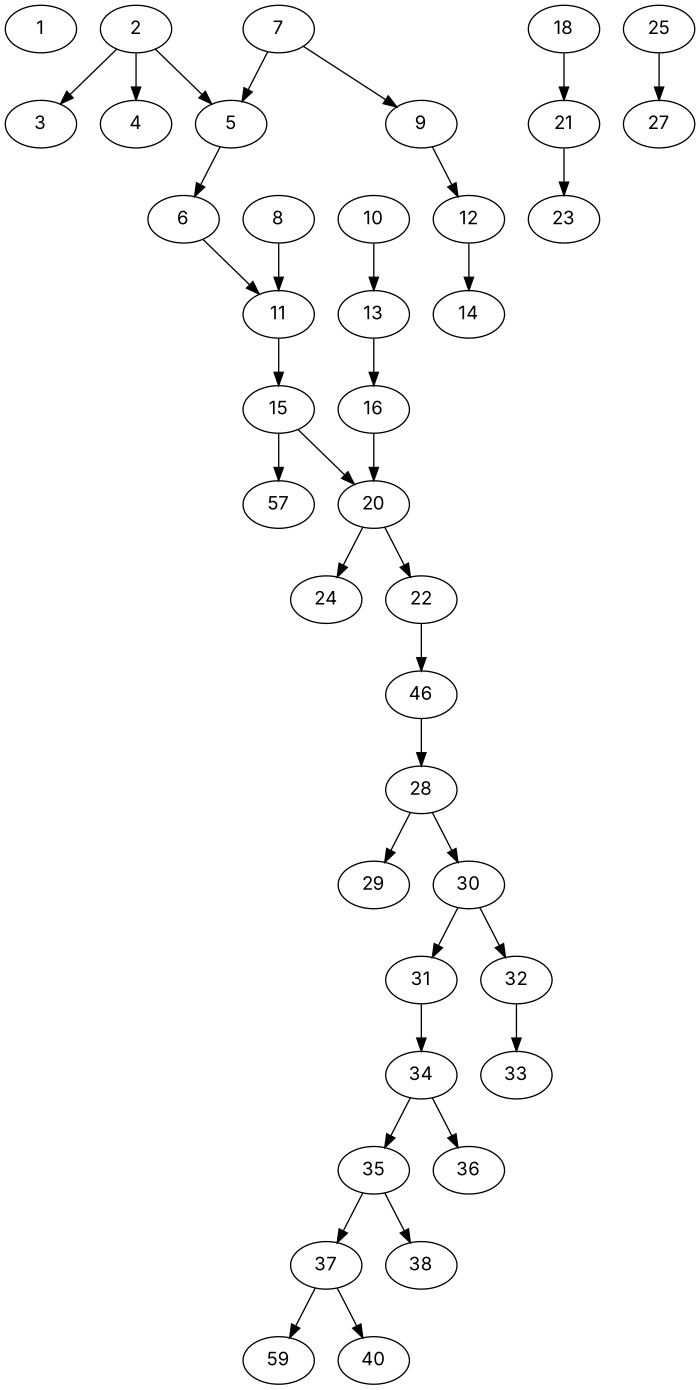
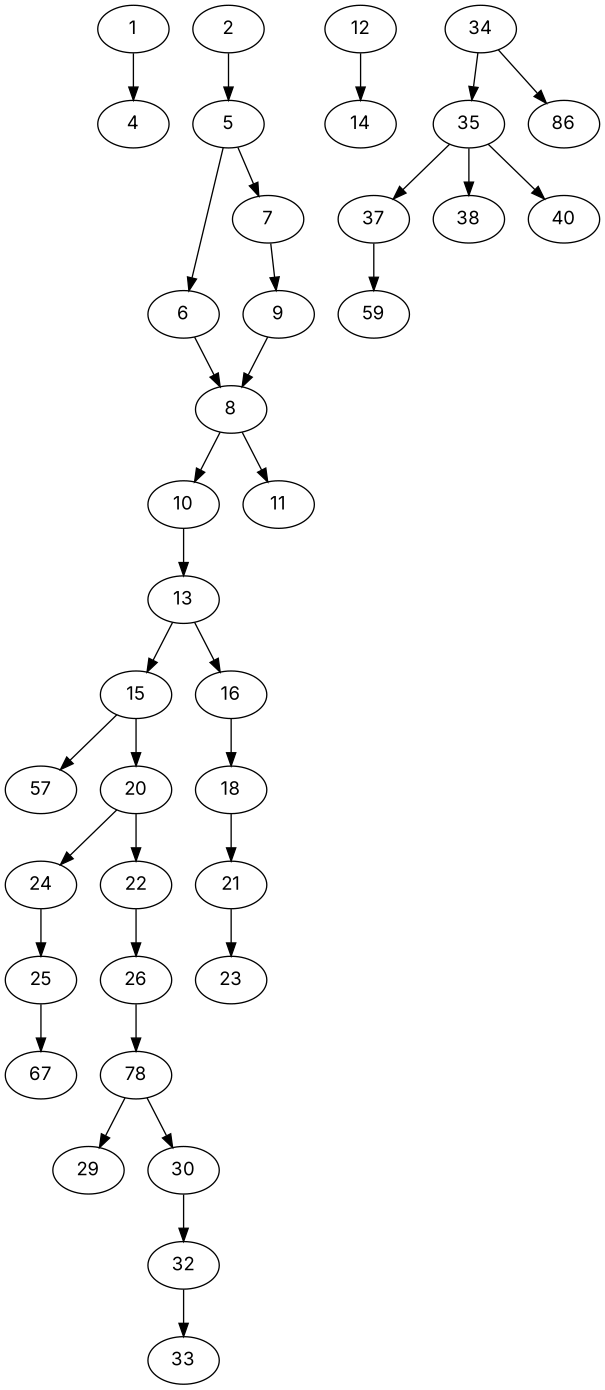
edge "2" -> "4": now "1" -> "4"
edge "7" -> "5": reversed
node "3": removed
node "27": label "27" -> "67"
edge "9" -> "12": now "9" -> "8"
edge "6" -> "11": now "6" -> "8"
edge "11" -> "15": now "13" -> "15"
edge "8" -> "10": added
edge "16" -> "20": now "16" -> "18"
node "46": label "46" -> "26"
node "28": label "28" -> "78"
edge "24" -> "25": added
node "31": removed
node "36": label "36" -> "86"
edge "37" -> "40": now "35" -> "40"
